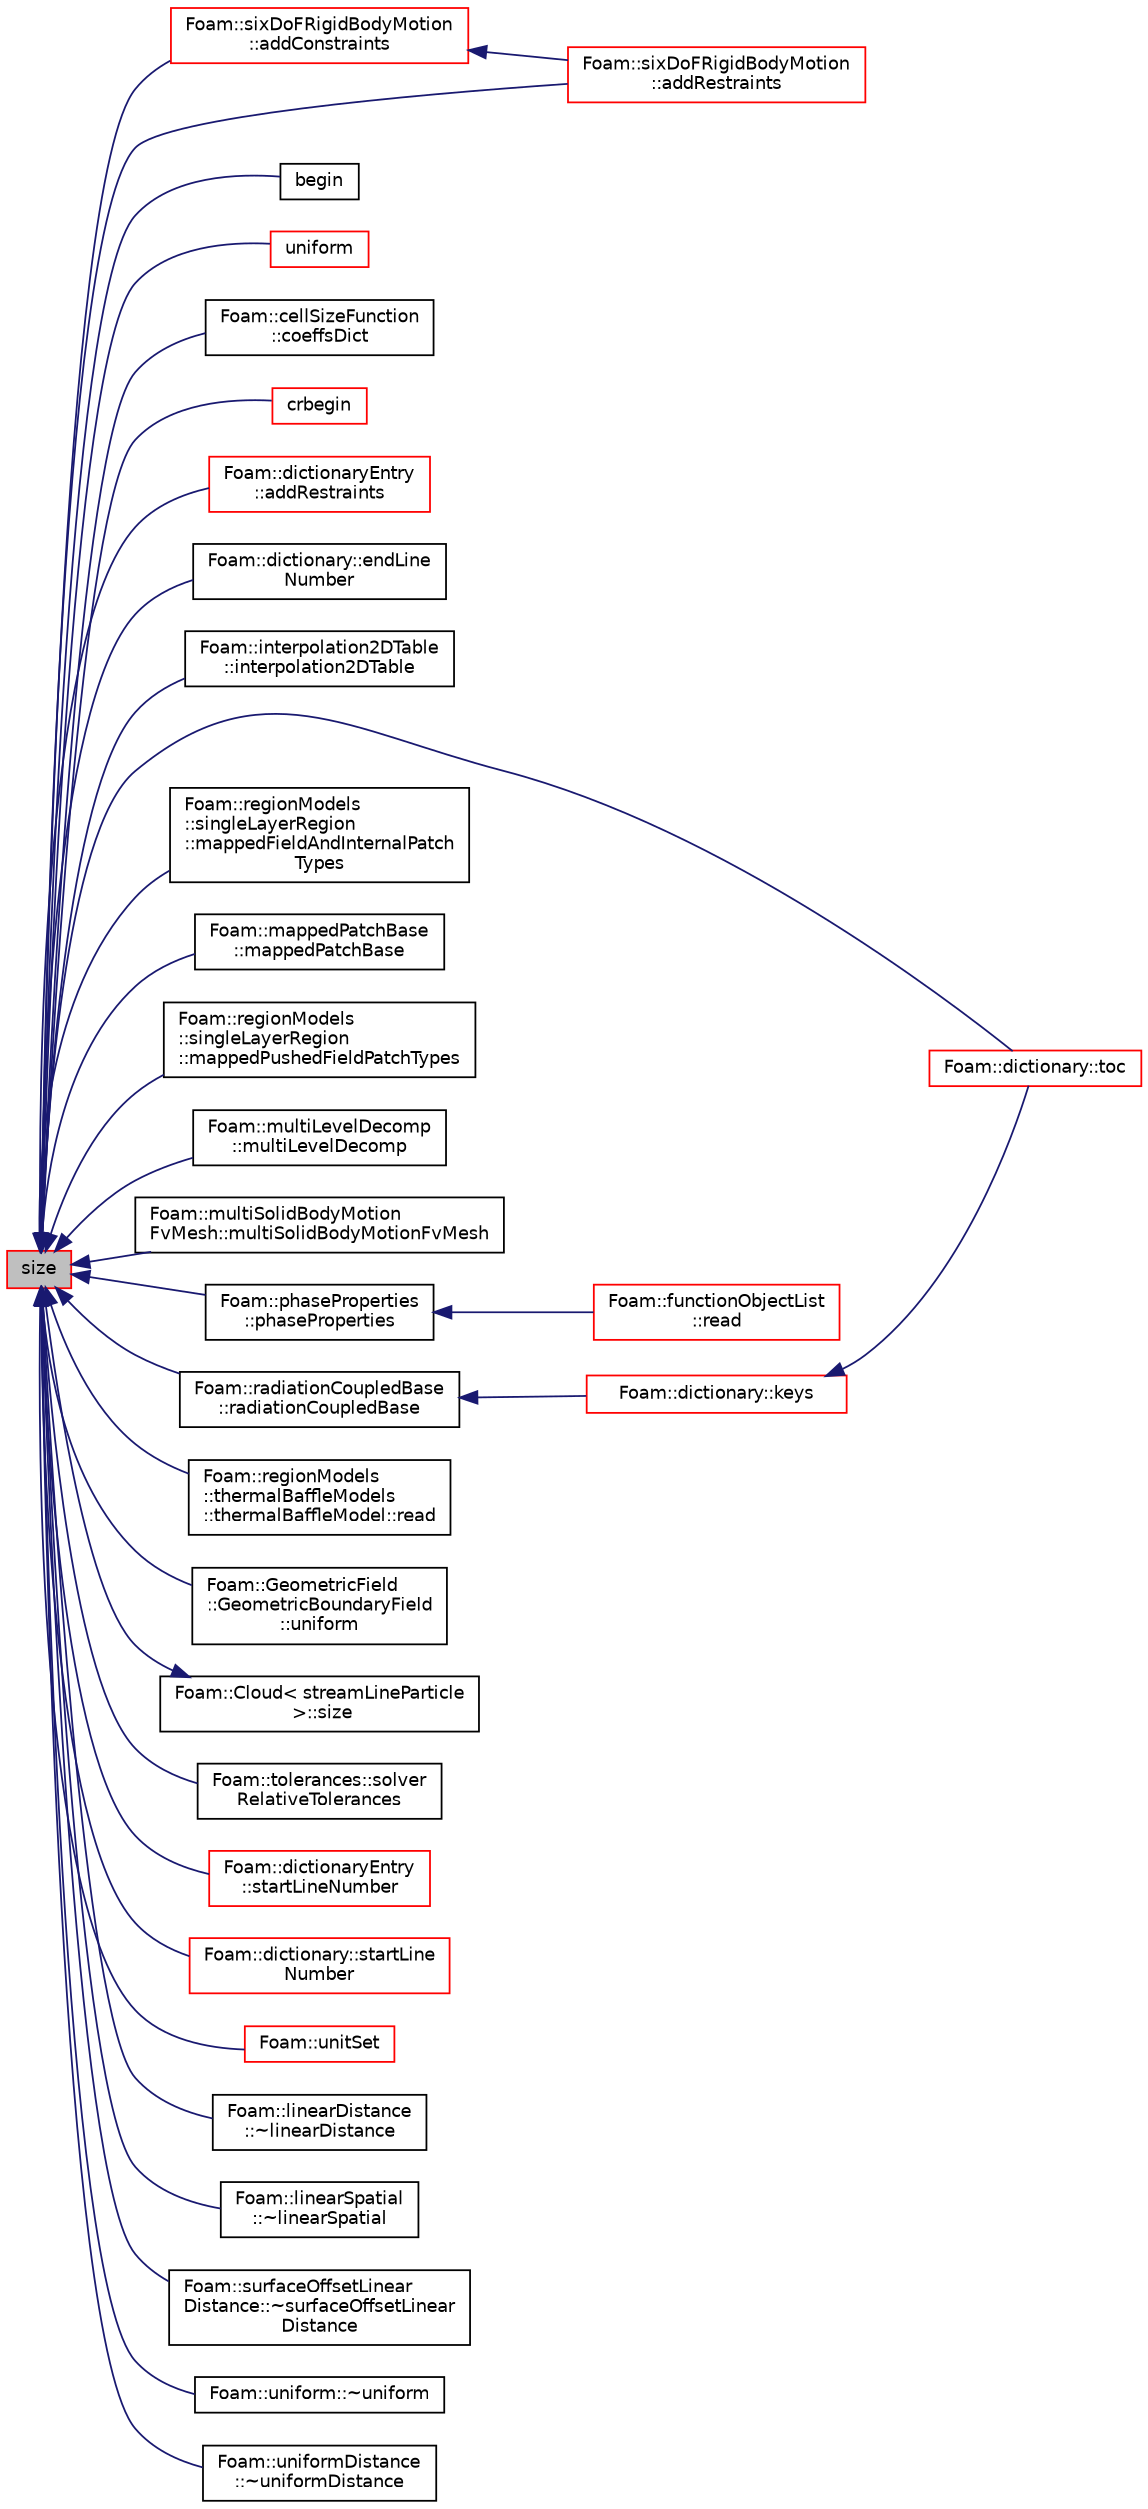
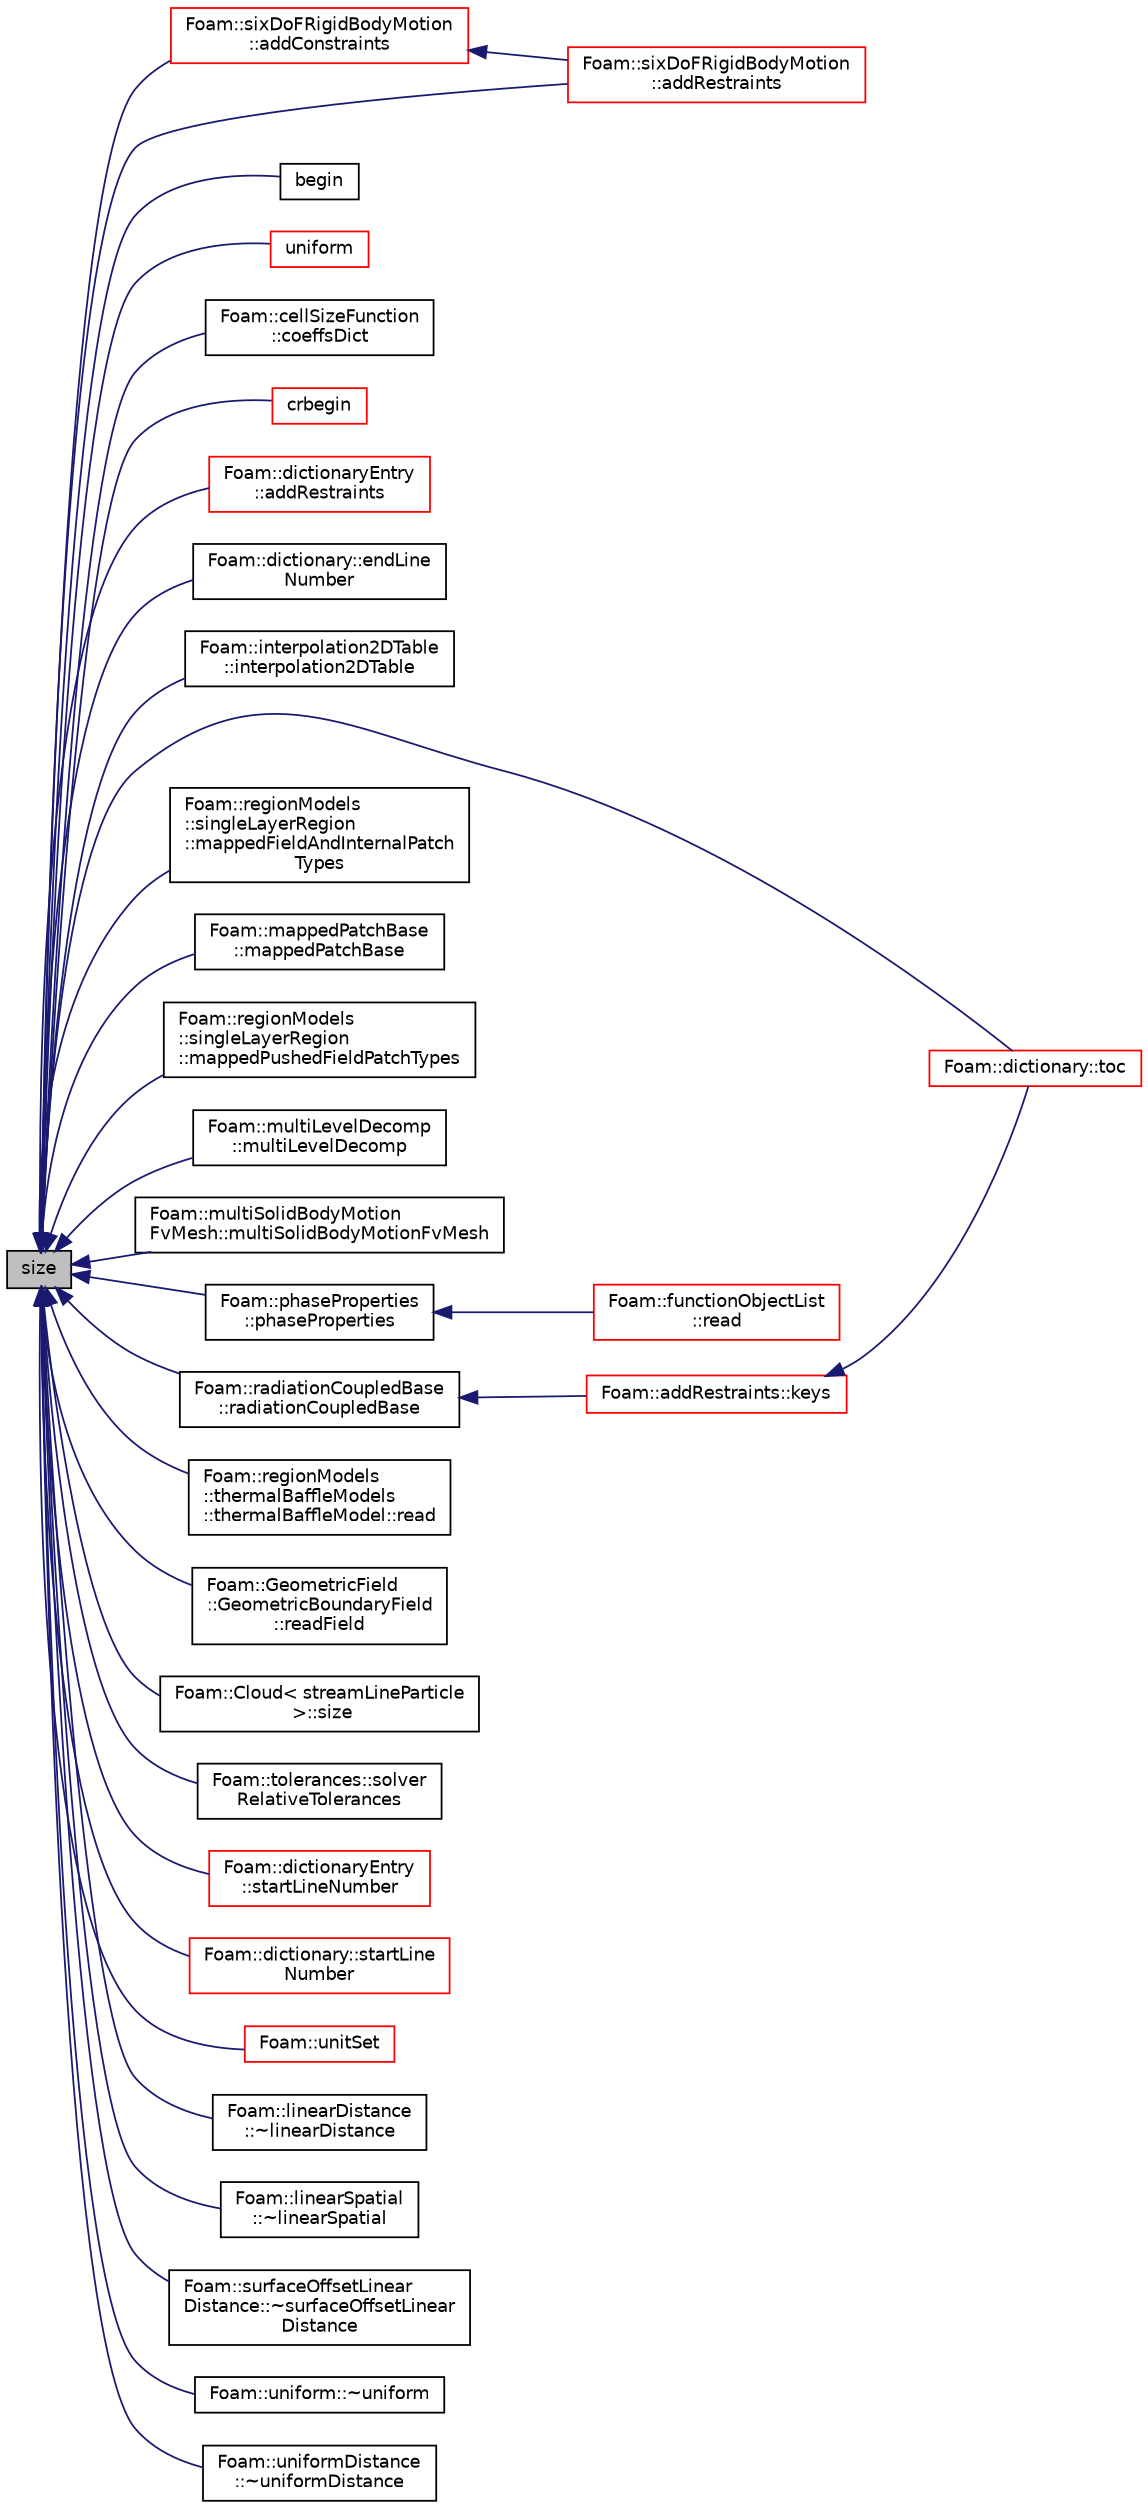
node "size": color red -> black
node "Foam::dictionary::keys": label "Foam::dictionary::keys" -> "Foam::addRestraints::keys"
edge "size" -> "Foam::Cloud< streamLineParticle >::size": reversed
node "Foam::GeometricField ::GeometricBoundaryField ::uniform": label "Foam::GeometricField ::GeometricBoundaryField ::uniform" -> "Foam::GeometricField ::GeometricBoundaryField ::readField"
